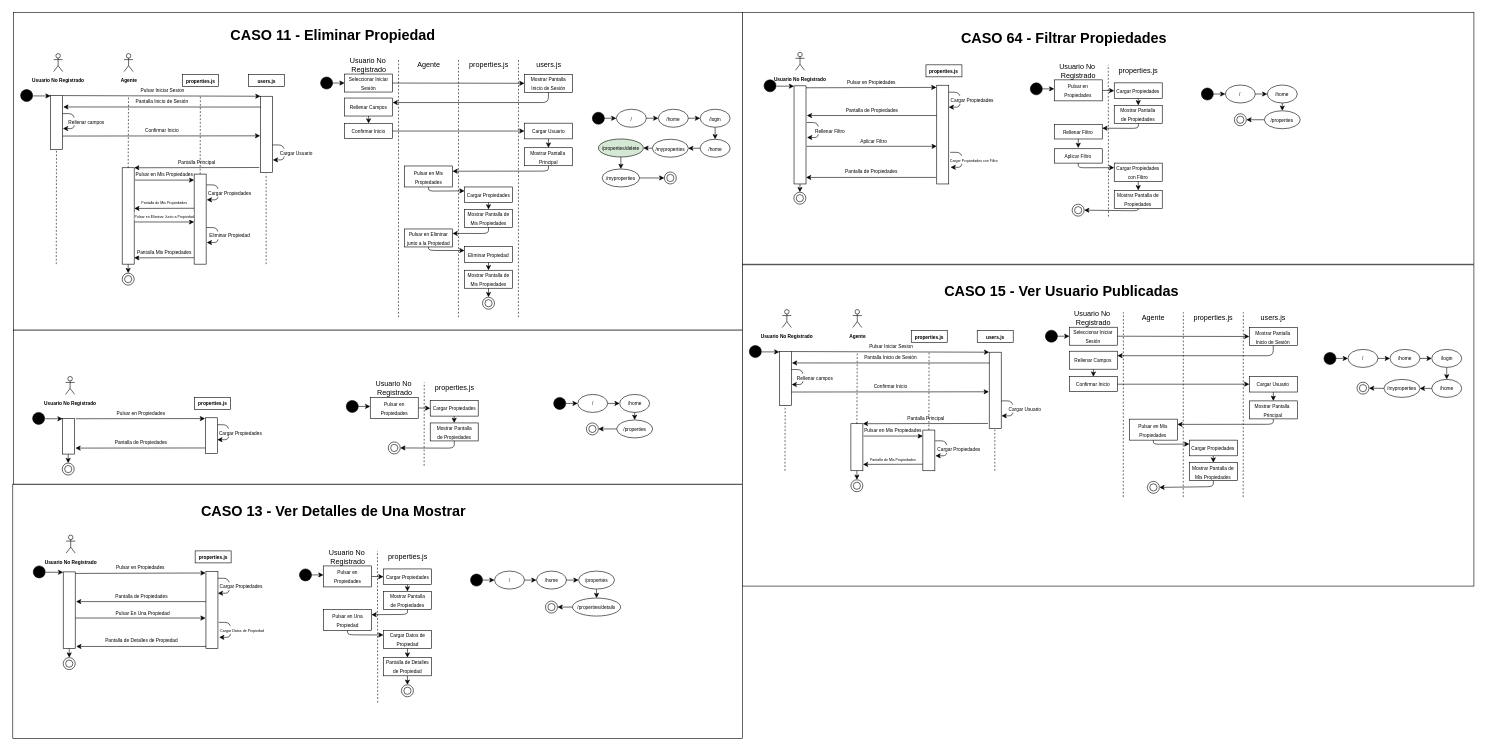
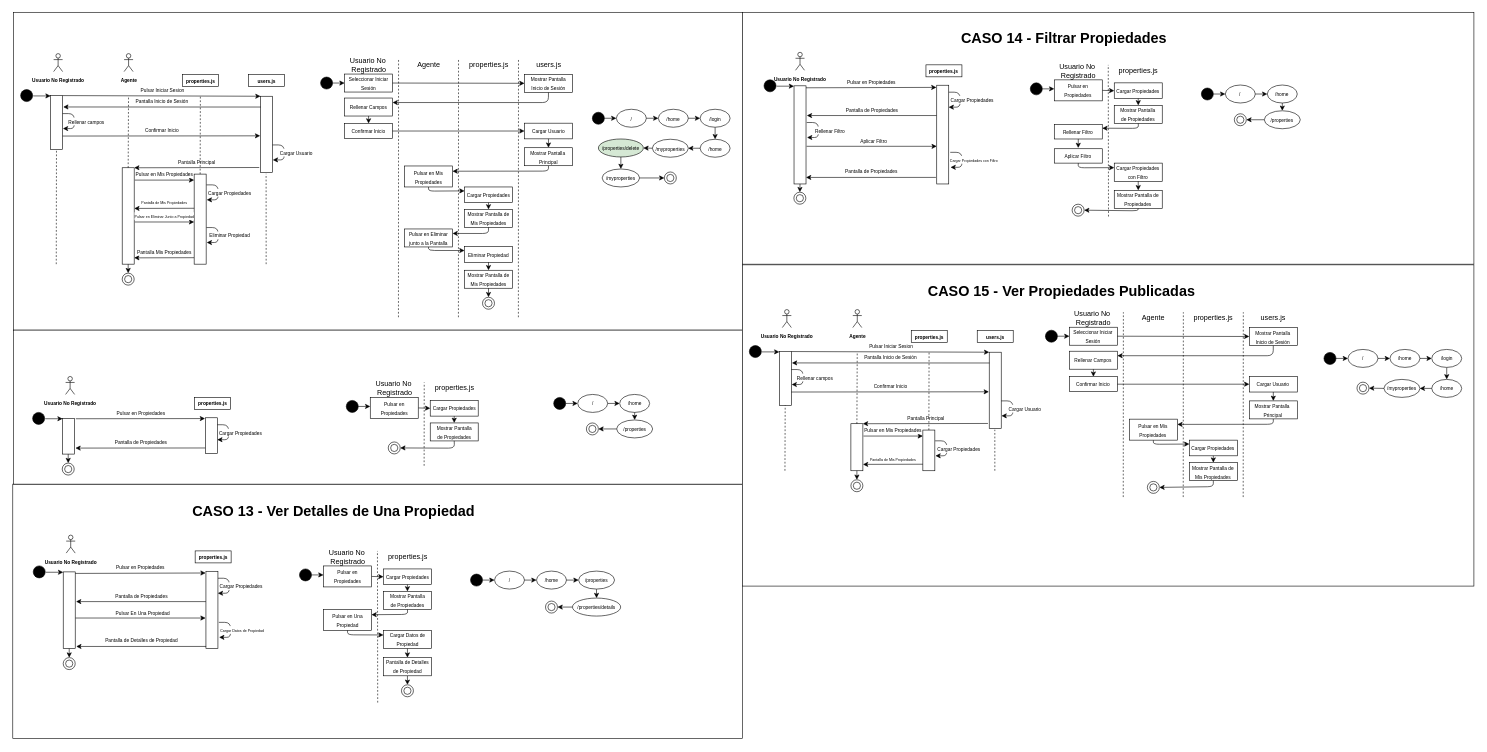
node "CASO 11 - Eliminar Propiedad": removed
node "CASO 64 - Filtrar Propiedades": label "CASO 64 - Filtrar Propiedades" -> "CASO 14 - Filtrar Propiedades"
node "Pulsar en Eliminar junto a la Propiedad": label "Pulsar en Eliminar junto a la Propiedad" -> "Pulsar en Eliminar junto a la Pantalla"
node "CASO 15 - Ver Usuario Publicadas": label "CASO 15 - Ver Usuario Publicadas" -> "CASO 15 - Ver Propiedades Publicadas"
node "CASO 13 - Ver Detalles de Una Mostrar": label "CASO 13 - Ver Detalles de Una Mostrar" -> "CASO 13 - Ver Detalles de Una Propiedad"
